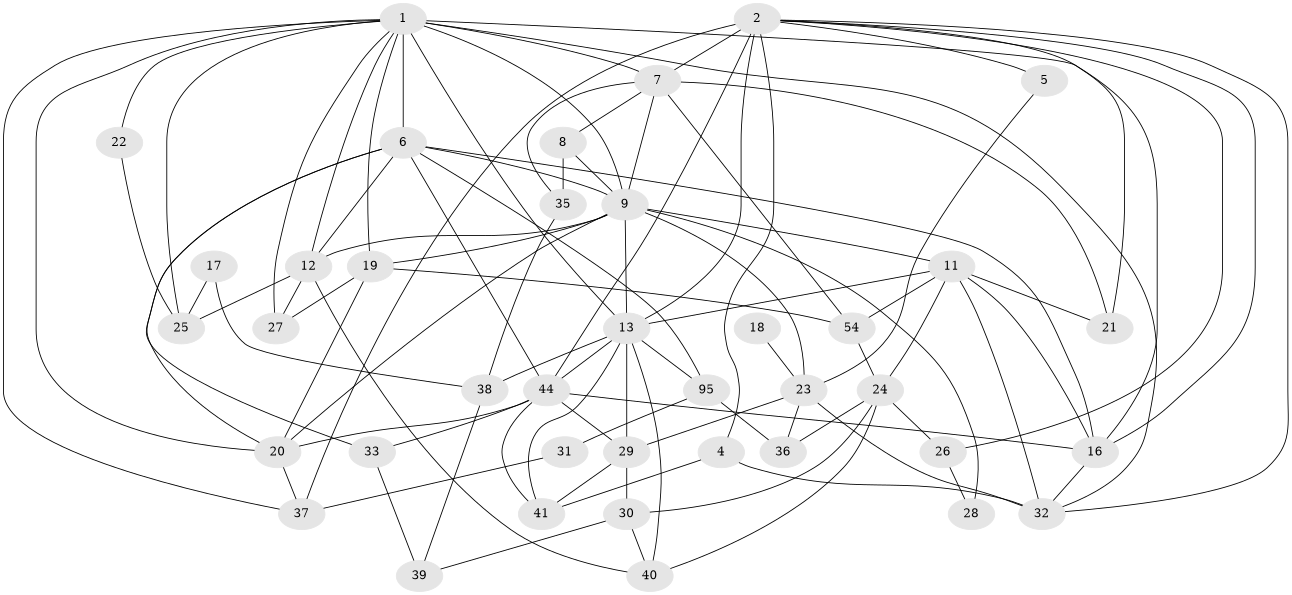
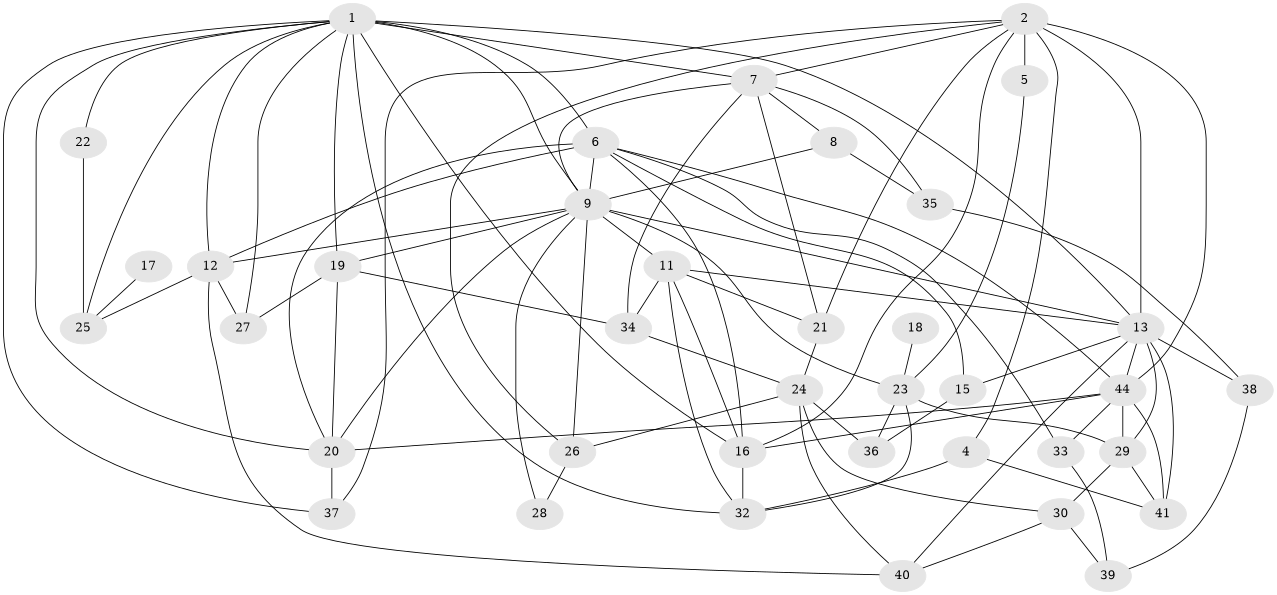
edge "2" -- "32": removed
node "54": label "54" -> "34"
edge "11" -- "24": now "21" -- "24"
edge "9" -- "26": added
edge "17" -- "38": removed
node "95": label "95" -> "15"
node "31": removed
